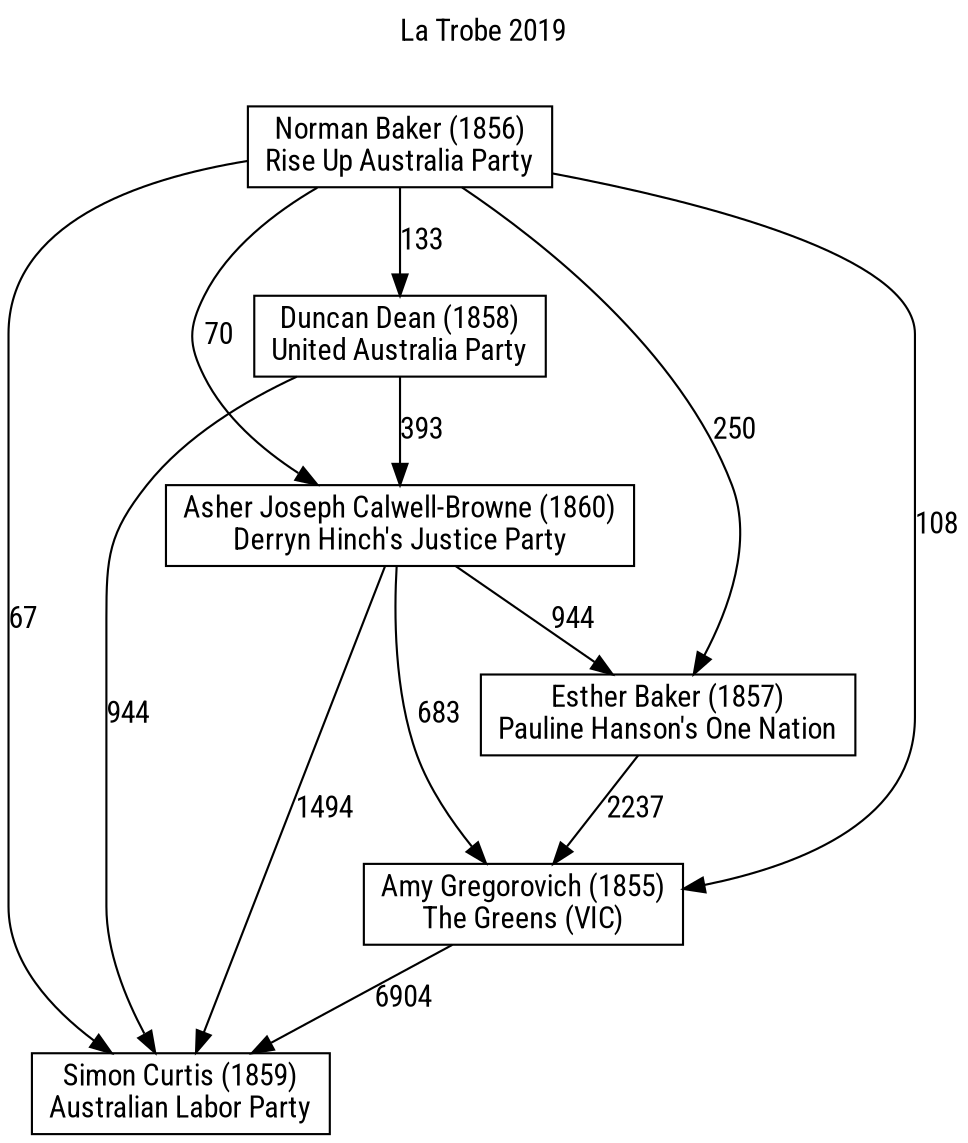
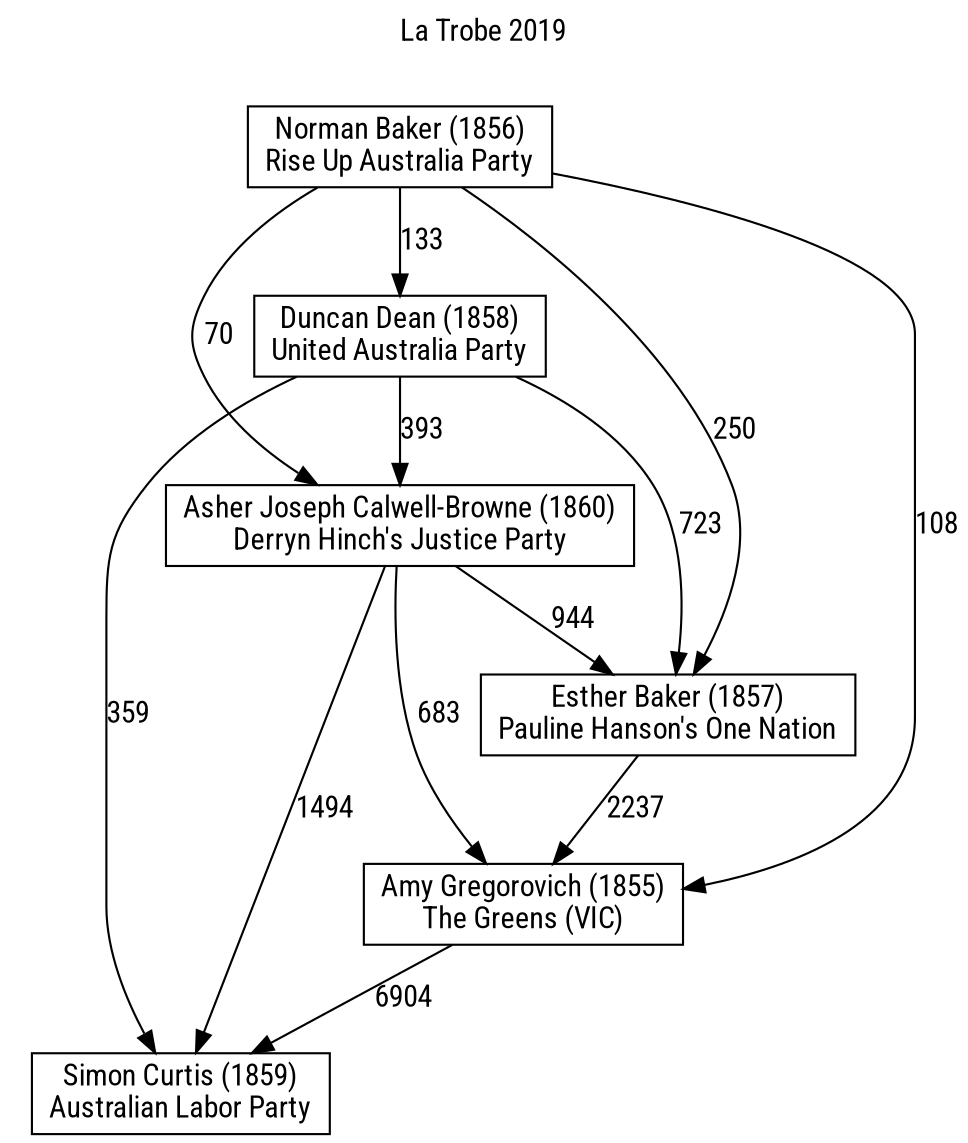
edge "Duncan Dean (1858) United Australia Party" -> "Esther Baker (1857) Pauline Hanson's One Nation": added, label "723"
edge "Norman Baker (1856) Rise Up Australia Party" -> "Simon Curtis (1859) Australian Labor Party": removed, label "67"
edge "Duncan Dean (1858) United Australia Party" -> "Simon Curtis (1859) Australian Labor Party": label "944" -> "359"
